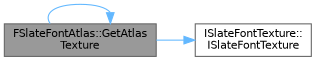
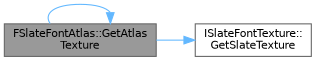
node "ISlateFontTexture:: ISlateFontTexture": label "ISlateFontTexture:: ISlateFontTexture" -> "ISlateFontTexture:: GetSlateTexture"
